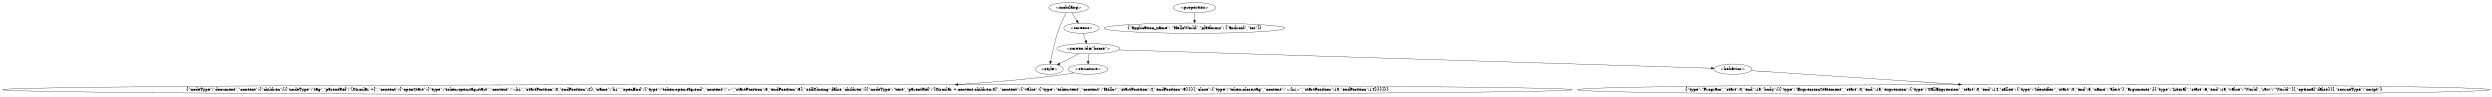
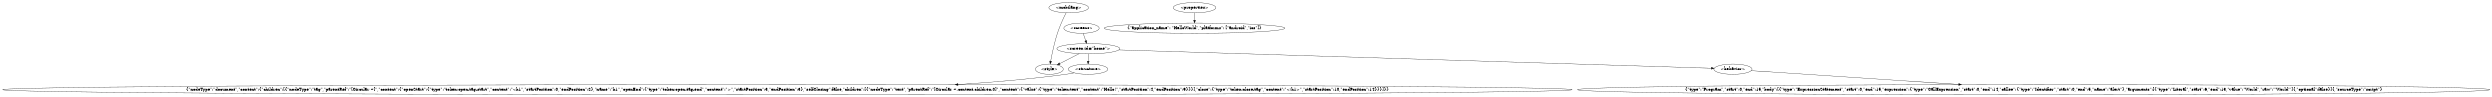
edge "<mobilang>" -> "<screens>": removed
